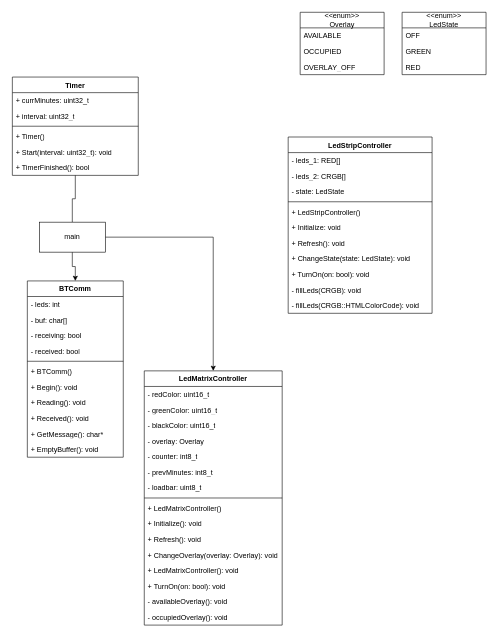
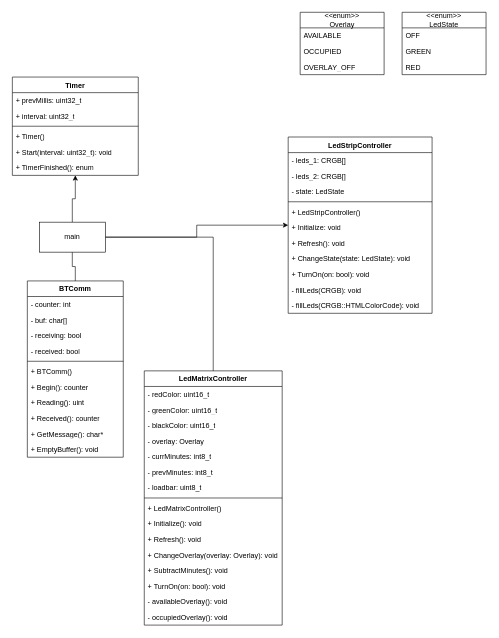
node "+ currMinutes: uint32_t": label "+ currMinutes: uint32_t" -> "+ prevMillis: uint32_t"
node "- leds_1: RED[]": label "- leds_1: RED[]" -> "- leds_1: CRGB[]"
node "+ TimerFinished(): bool": label "+ TimerFinished(): bool" -> "+ TimerFinished(): enum"
edge "Timer" -- "main": arrowhead none -> classic
edge "main" -> "LedStripController": added
edge "main" -> "BTComm": arrowhead classic -> none
node "- leds: int": label "- leds: int" -> "- counter: int"
edge "main" -> "LedMatrixController": arrowhead classic -> none
node "+ Begin(): void": label "+ Begin(): void" -> "+ Begin(): counter"
node "+ Reading(): void": label "+ Reading(): void" -> "+ Reading(): uint"
node "+ Received(): void": label "+ Received(): void" -> "+ Received(): counter"
node "- counter: int8_t": label "- counter: int8_t" -> "- currMinutes: int8_t"
node "+ LedMatrixController(): void": label "+ LedMatrixController(): void" -> "+ SubtractMinutes(): void"
